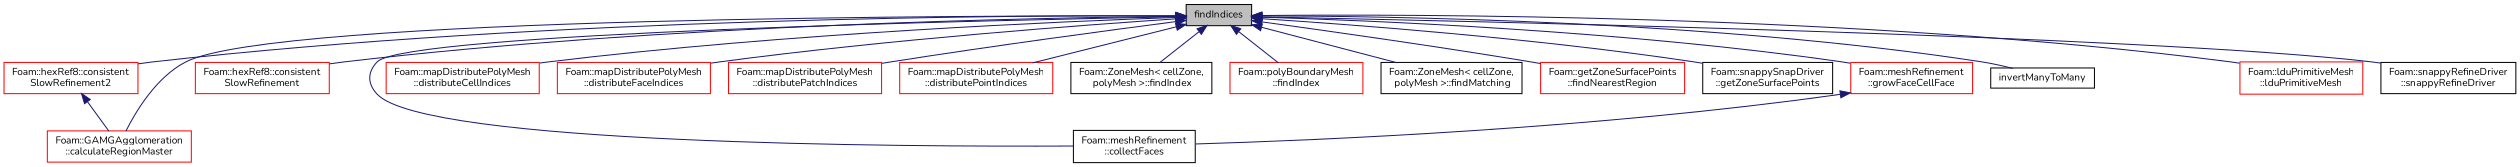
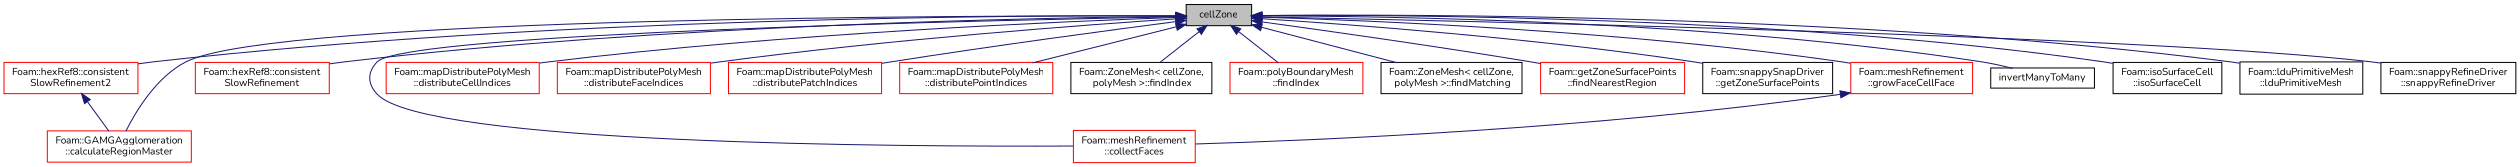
node "findIndices": label "findIndices" -> "cellZone"
node "Foam::isoSurfaceCell ::isoSurfaceCell": added
node "Foam::lduPrimitiveMesh ::lduPrimitiveMesh": color red -> black
node "Foam::meshRefinement ::collectFaces": color black -> red
